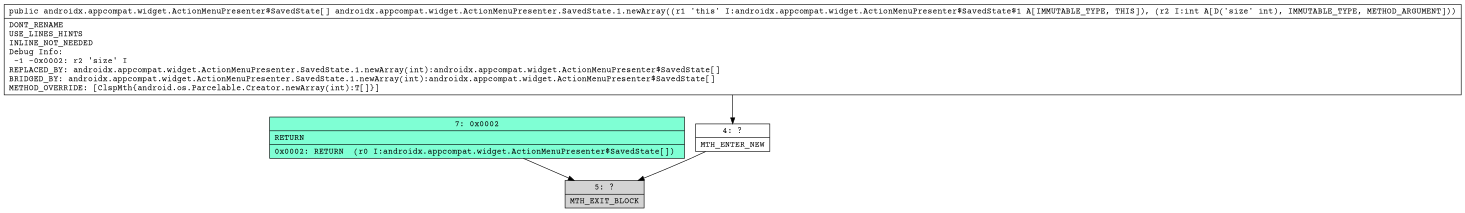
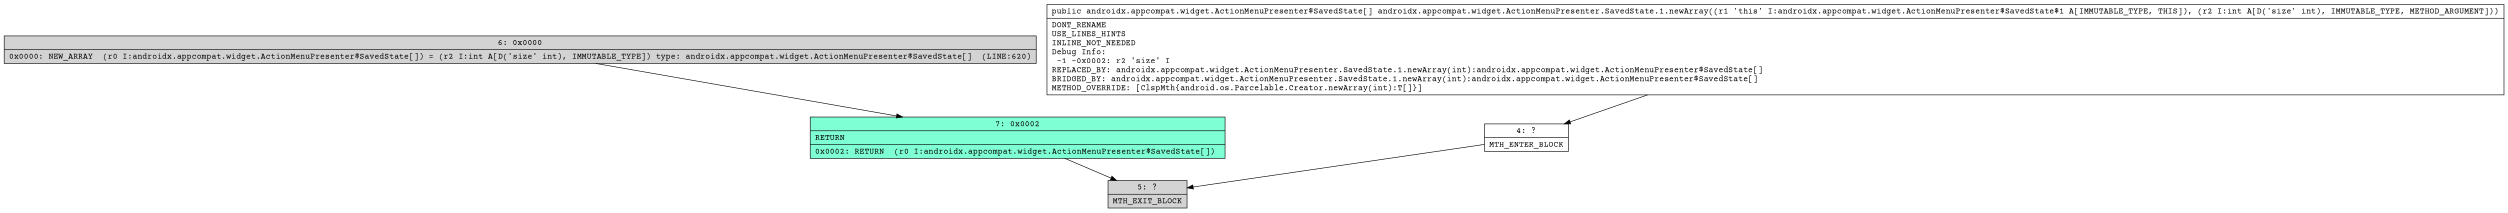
node "6: 0x0000": added
node "4: ?": text "MTH_ENTER_NEW" -> "MTH_ENTER_BLOCK"
